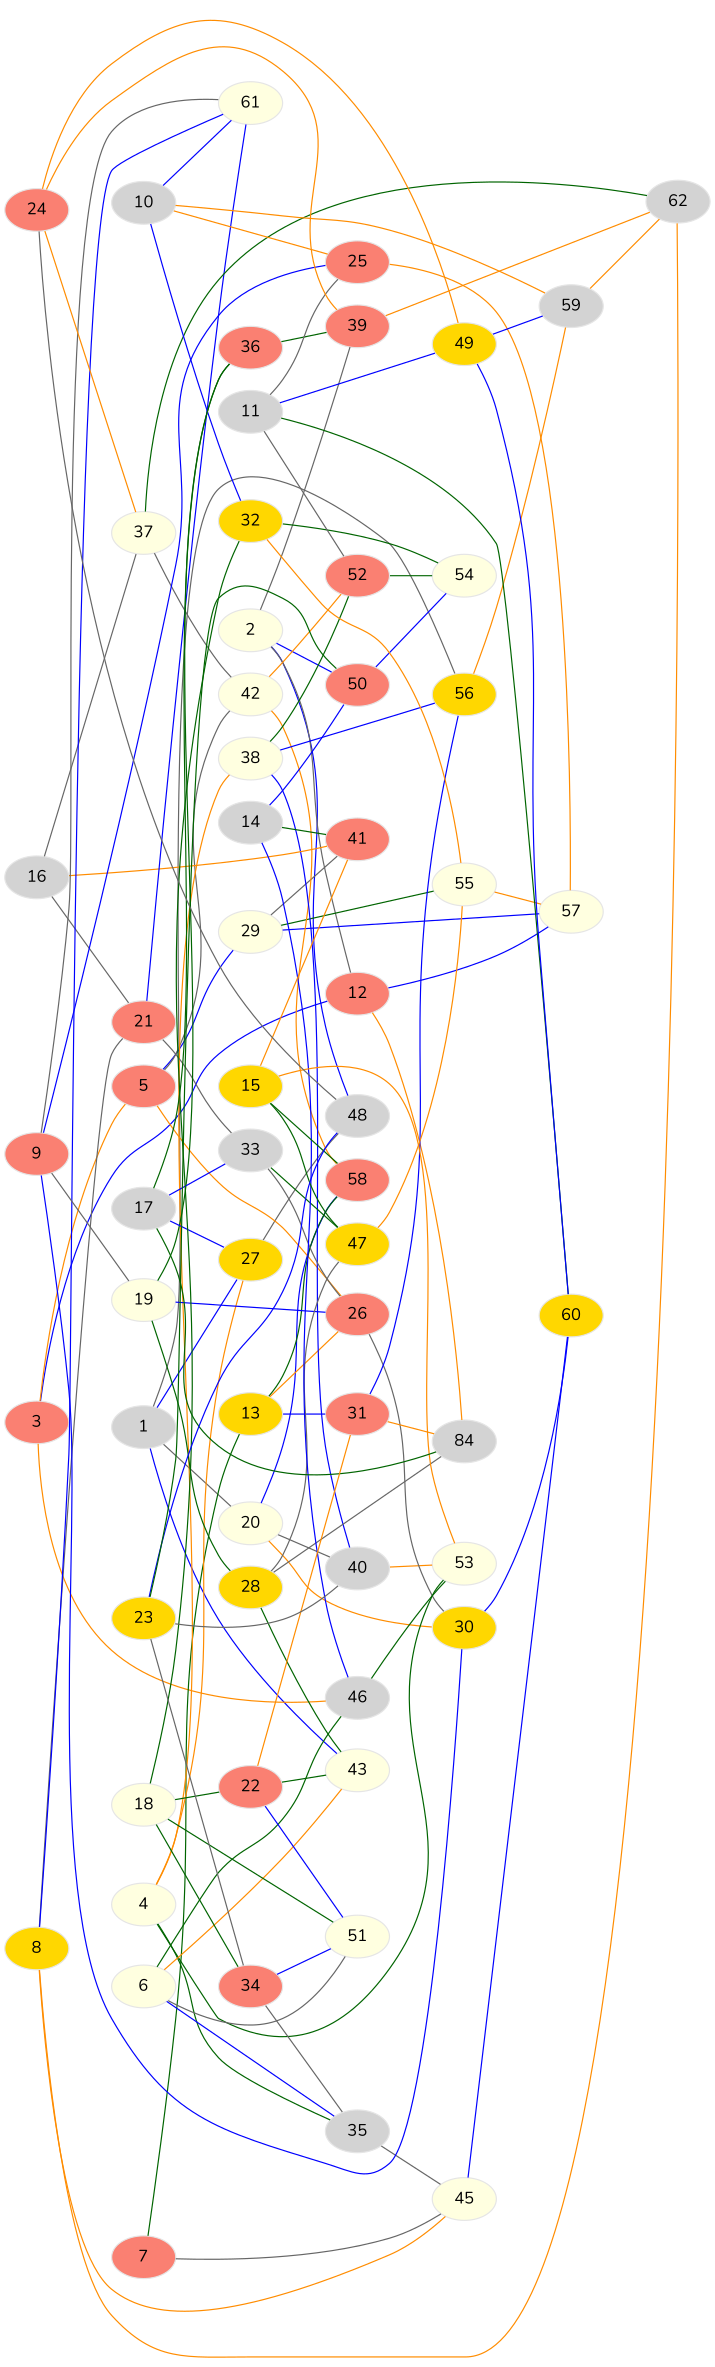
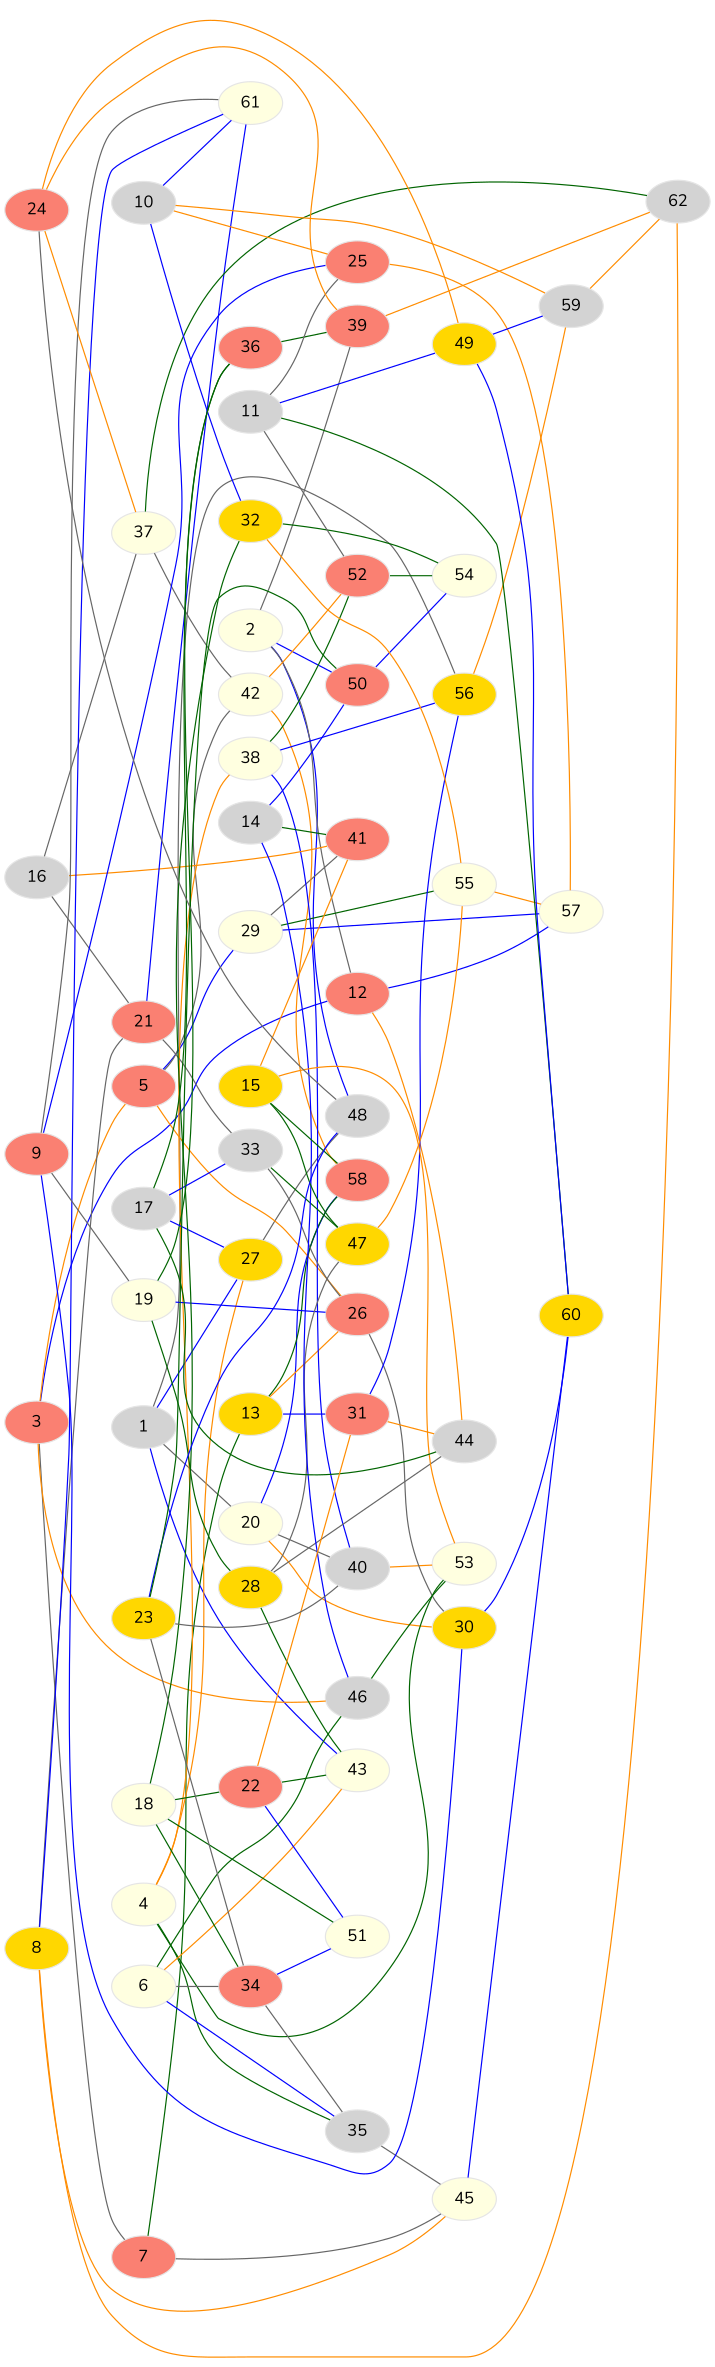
node "84": label "84" -> "44"
edge "3" -- "7": added
edge "51" -- "6": now "34" -- "6"
